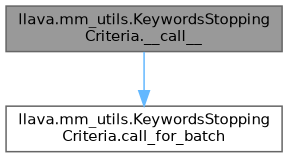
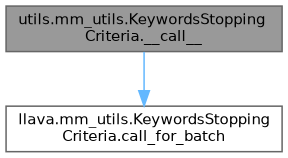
node "llava.mm_utils.KeywordsStopping Criteria.__call__": label "llava.mm_utils.KeywordsStopping Criteria.__call__" -> "utils.mm_utils.KeywordsStopping Criteria.__call__"
